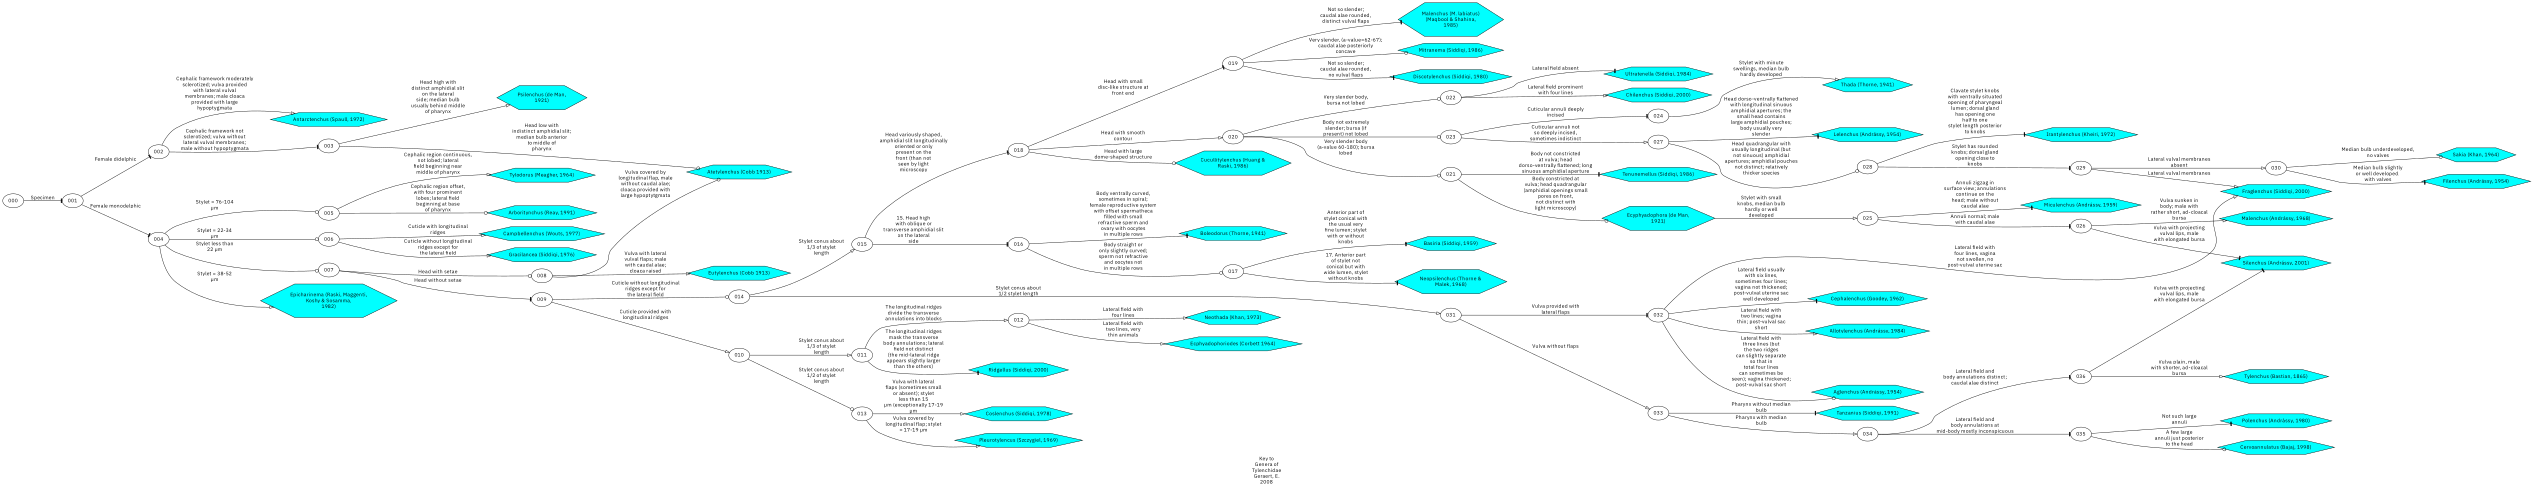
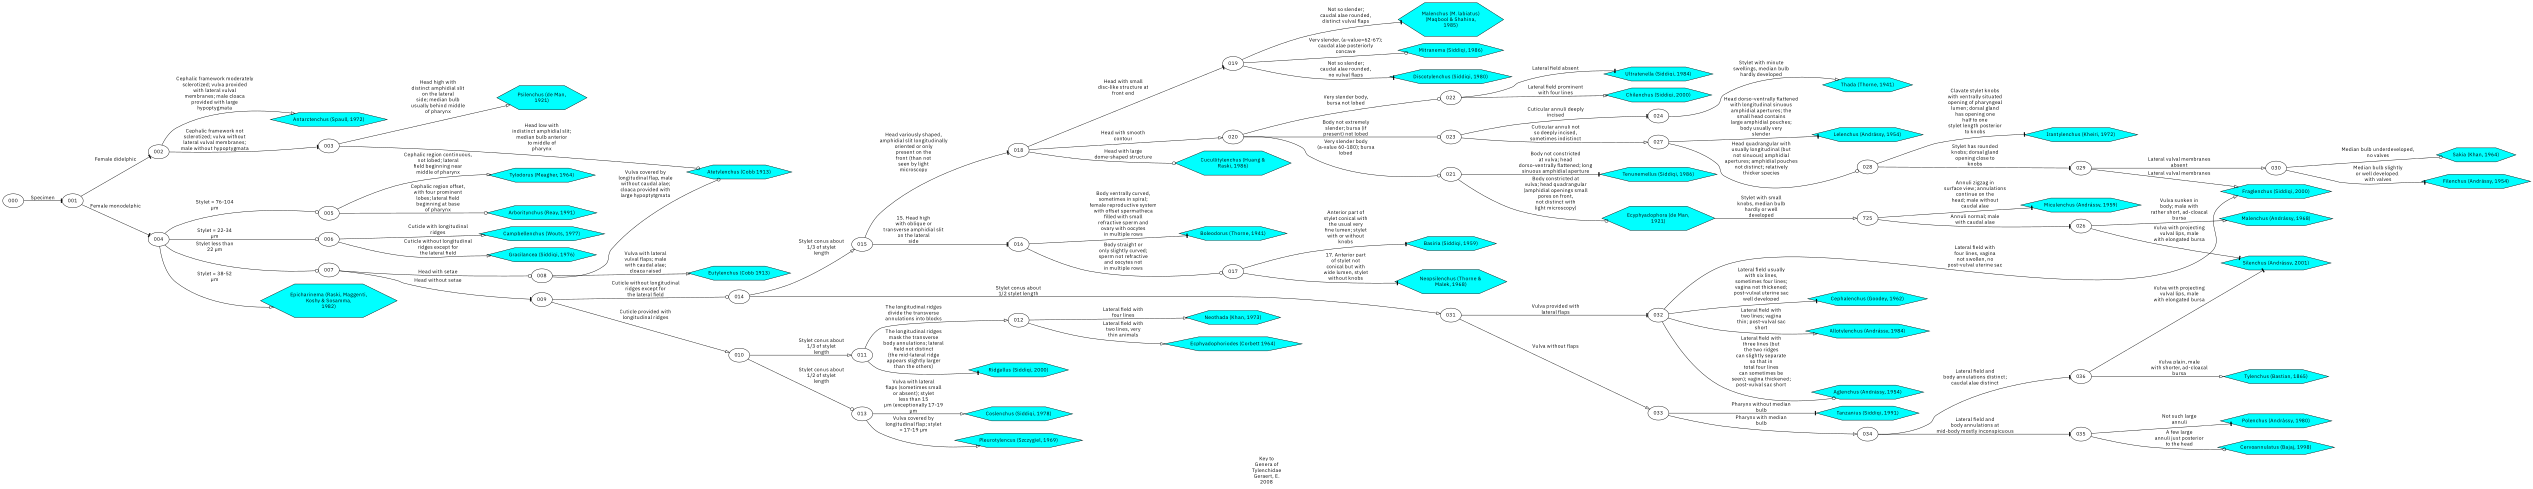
node "025": label "025" -> "725"
